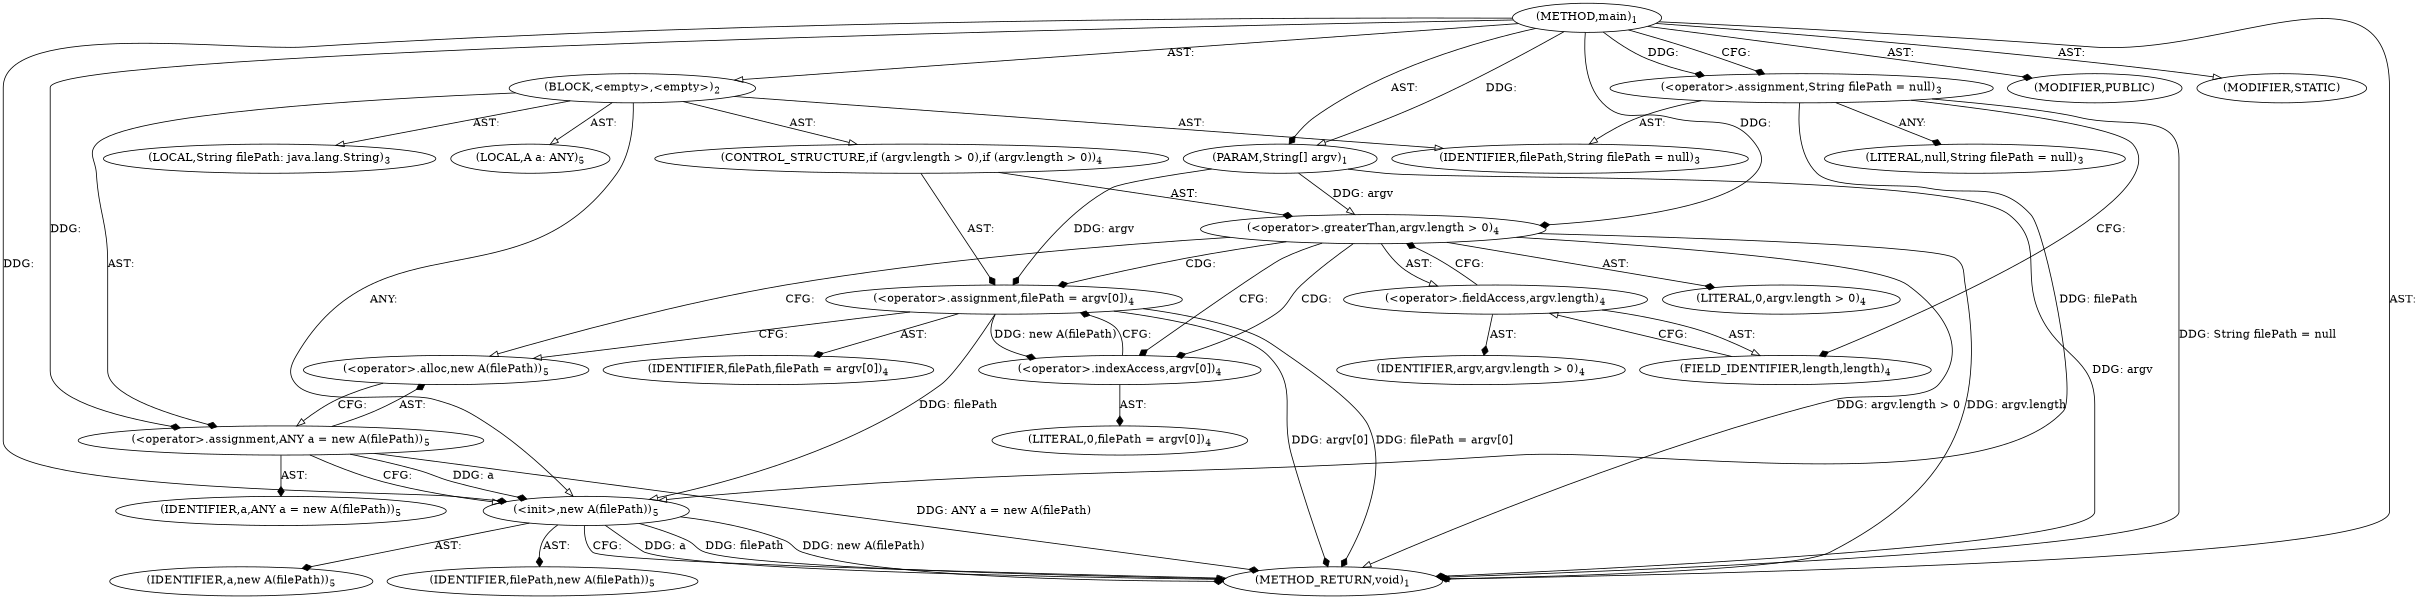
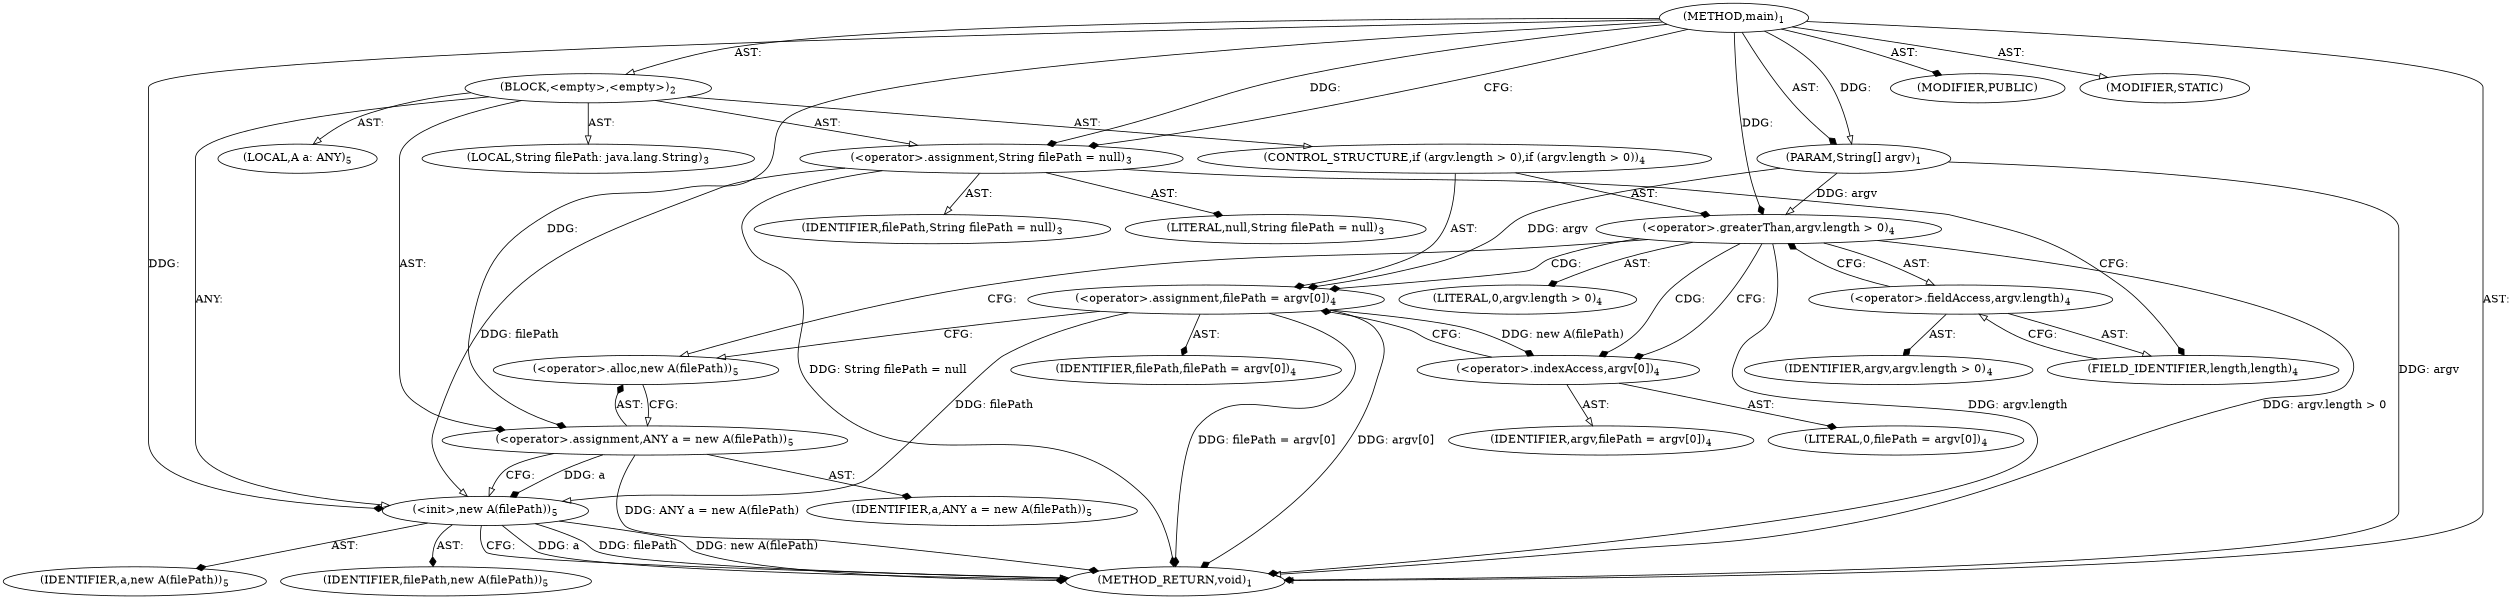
edge "(BLOCK,<empty>,<empty>)" -> "(IDENTIFIER,filePath,String filePath = null)": now "(BLOCK,<empty>,<empty>)" -> "(<operator>.assignment,String filePath = null)"
edge "(<operator>.assignment,String filePath = null)" -> "(LITERAL,null,String filePath = null)": label "ANY: " -> "AST: "
node "(IDENTIFIER,argv,filePath = argv[0])": added
